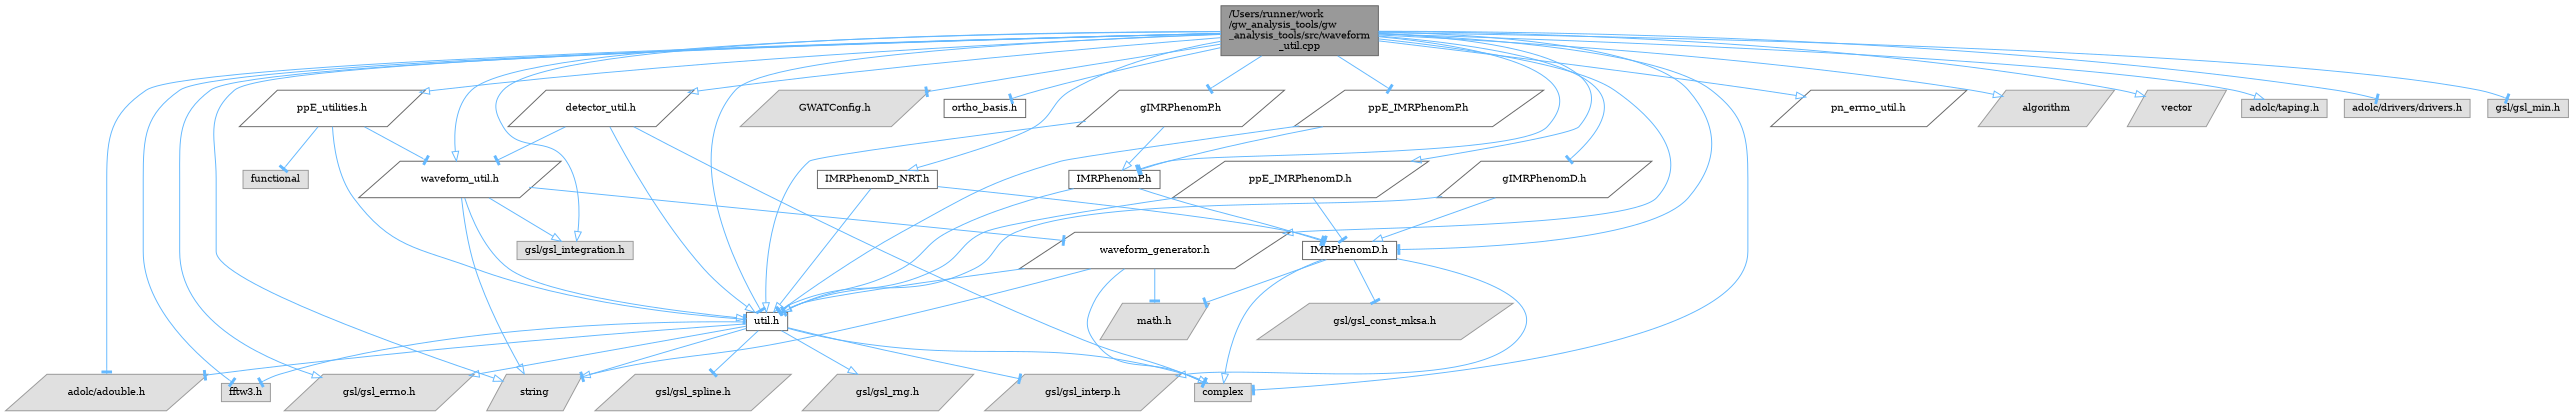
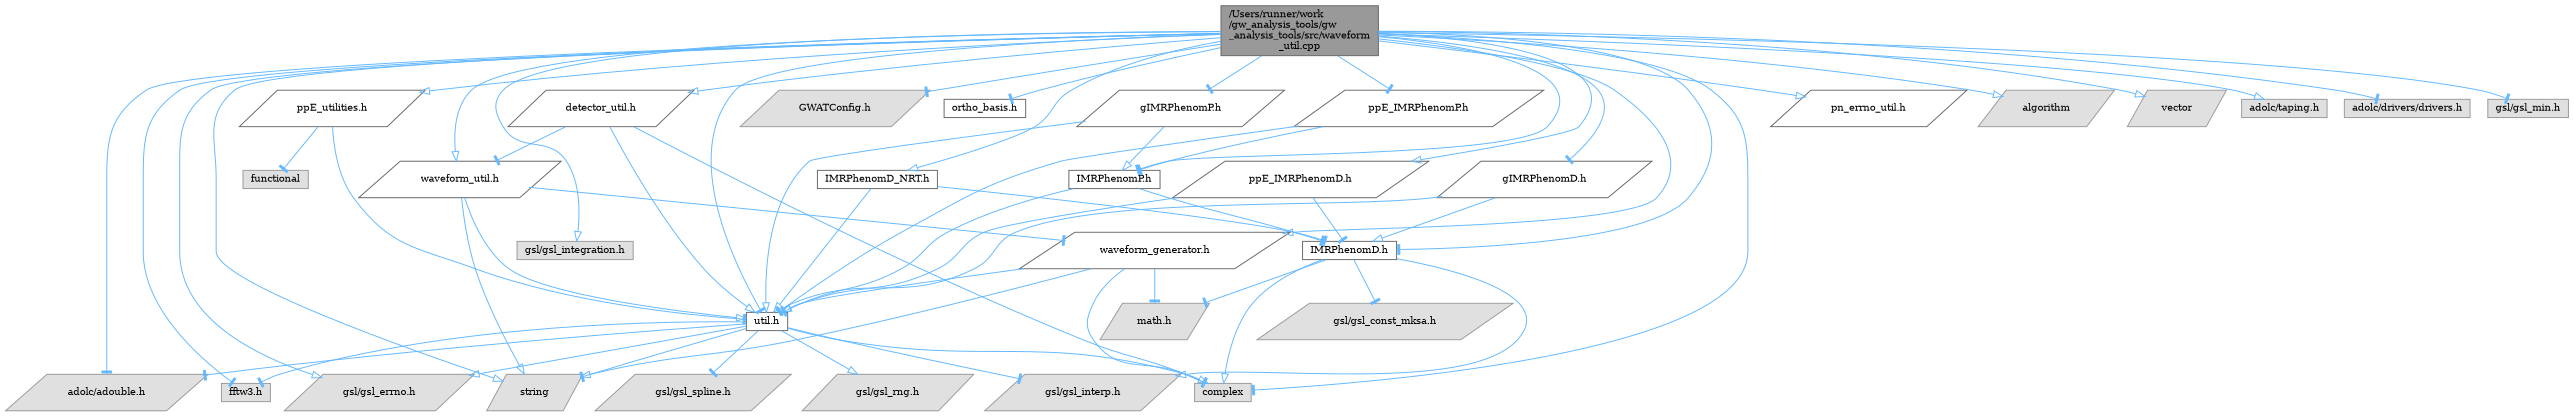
edge "ppE_utilities.h" -> "waveform_util.h": removed
edge "waveform_util.h" -> "gsl/gsl_integration.h": removed
